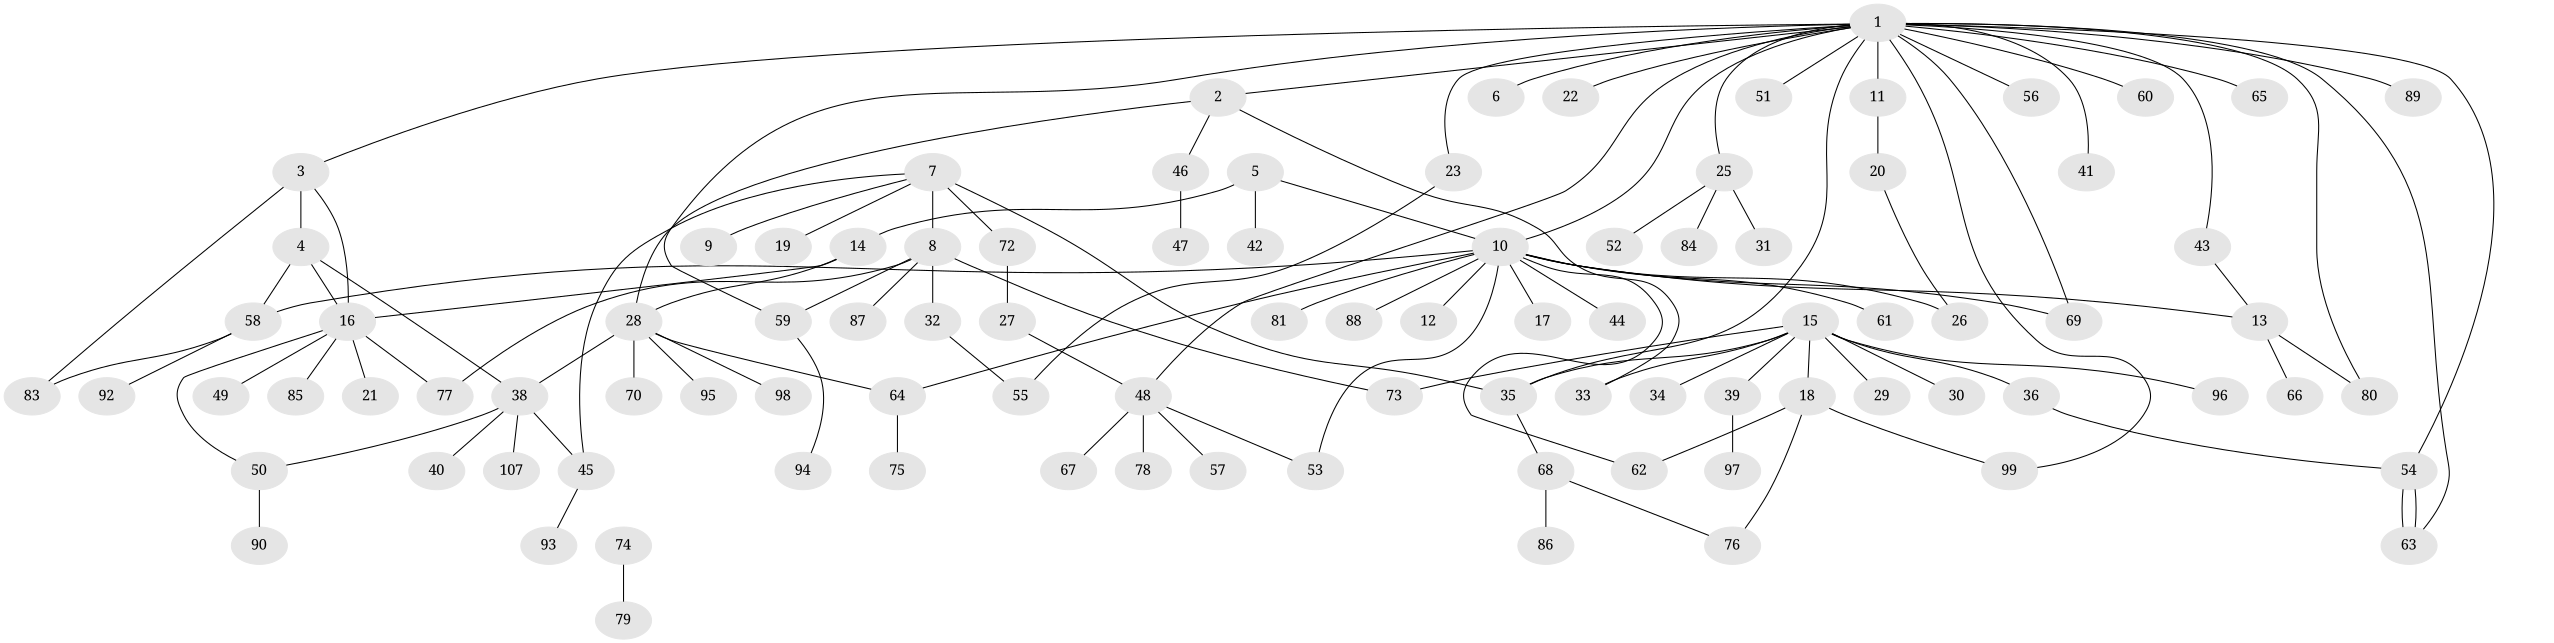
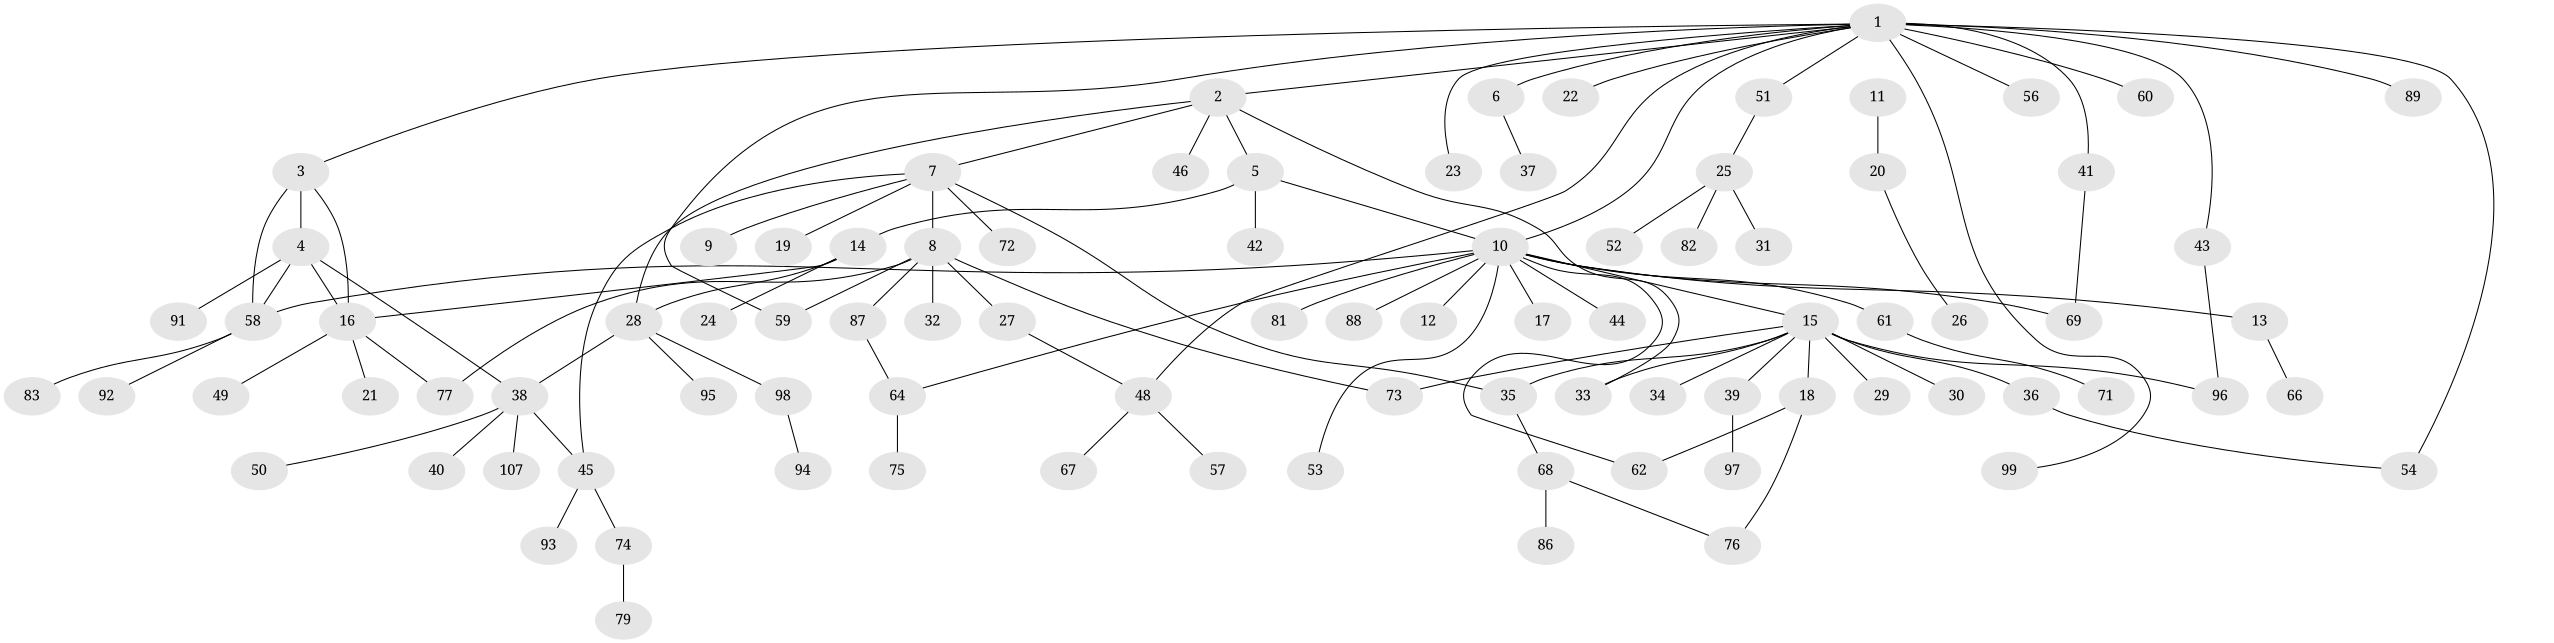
edge "1" -- "11": removed
edge "1" -- "25": now "51" -- "25"
node "65": removed
edge "2" -- "7": added
edge "2" -- "5": added
edge "1" -- "69": now "41" -- "69"
node "37": added
node "47": removed
node "84": label "84" -> "82"
edge "10" -- "26": now "10" -- "15"
edge "3" -- "83": now "3" -- "58"
edge "43" -- "13": now "43" -- "96"
edge "72" -- "27": now "8" -- "27"
edge "1" -- "35": removed
node "91": added
node "24": added
edge "28" -- "64": now "87" -- "64"
edge "16" -- "50": removed
edge "59" -- "94": now "98" -- "94"
node "85": removed
node "70": removed
node "55": removed
node "71": added
node "80": removed
edge "48" -- "53": removed
edge "18" -- "99": removed
node "78": removed
edge "45" -- "74": added
node "90": removed
node "63": removed
